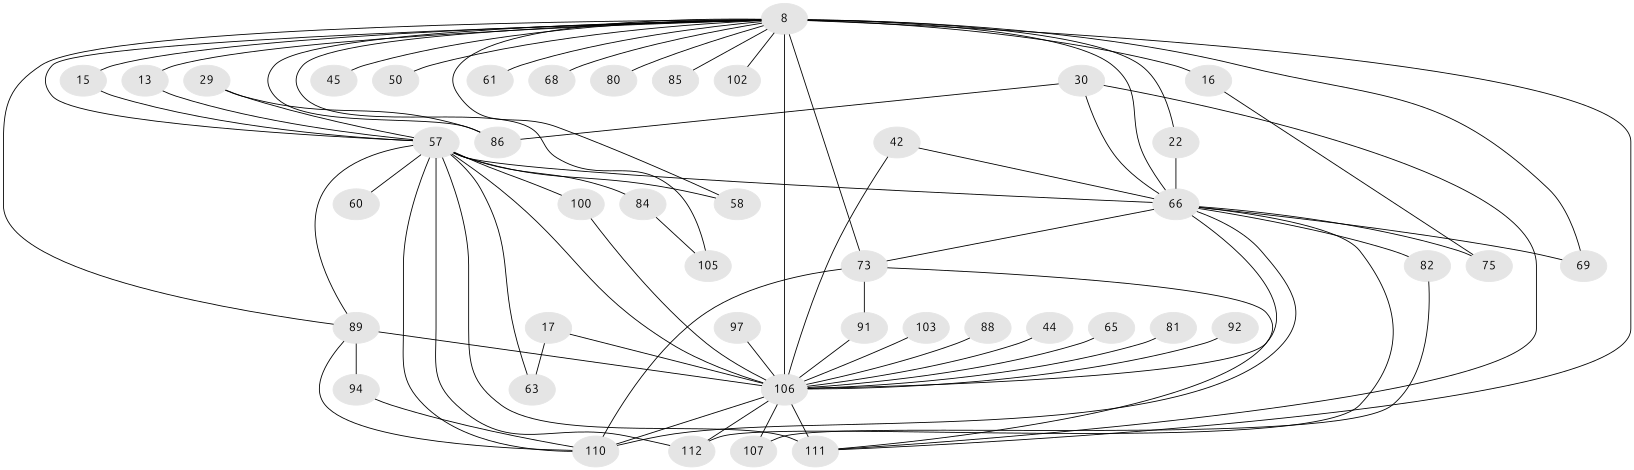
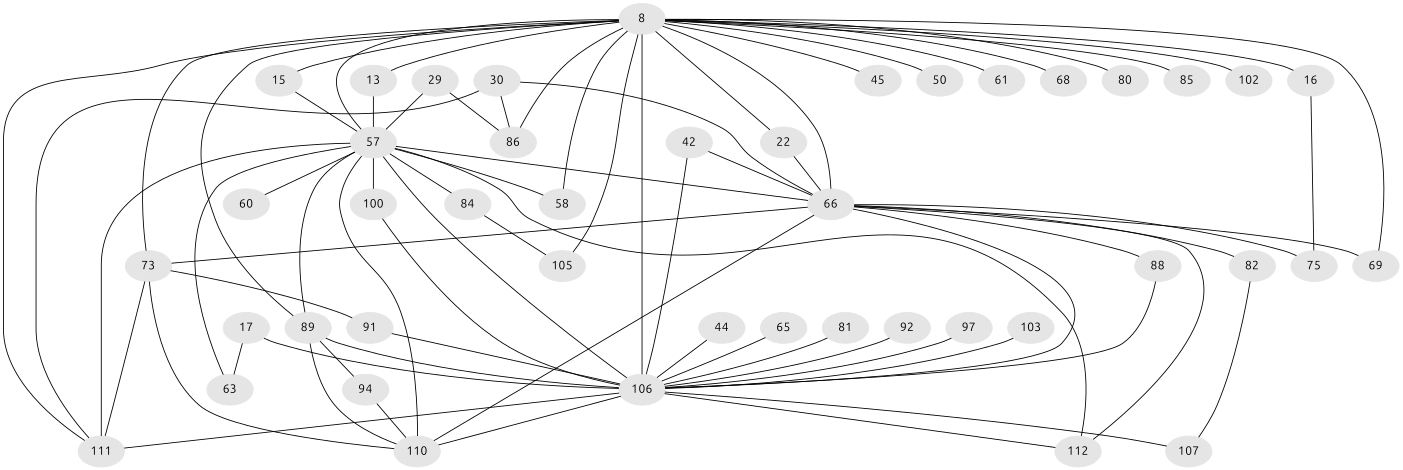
edge "66" -- "88": added
